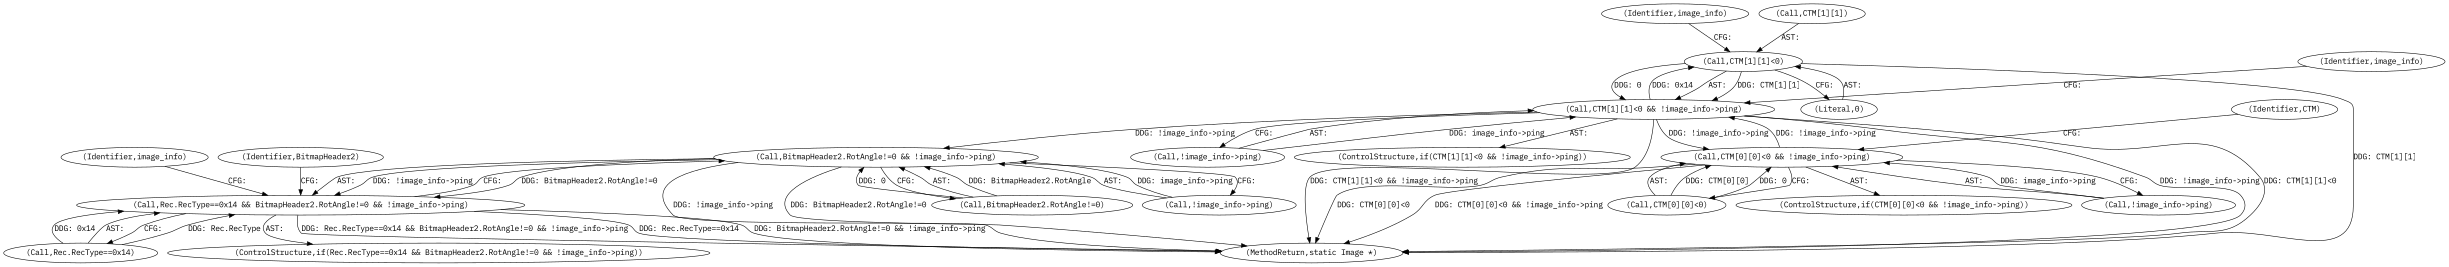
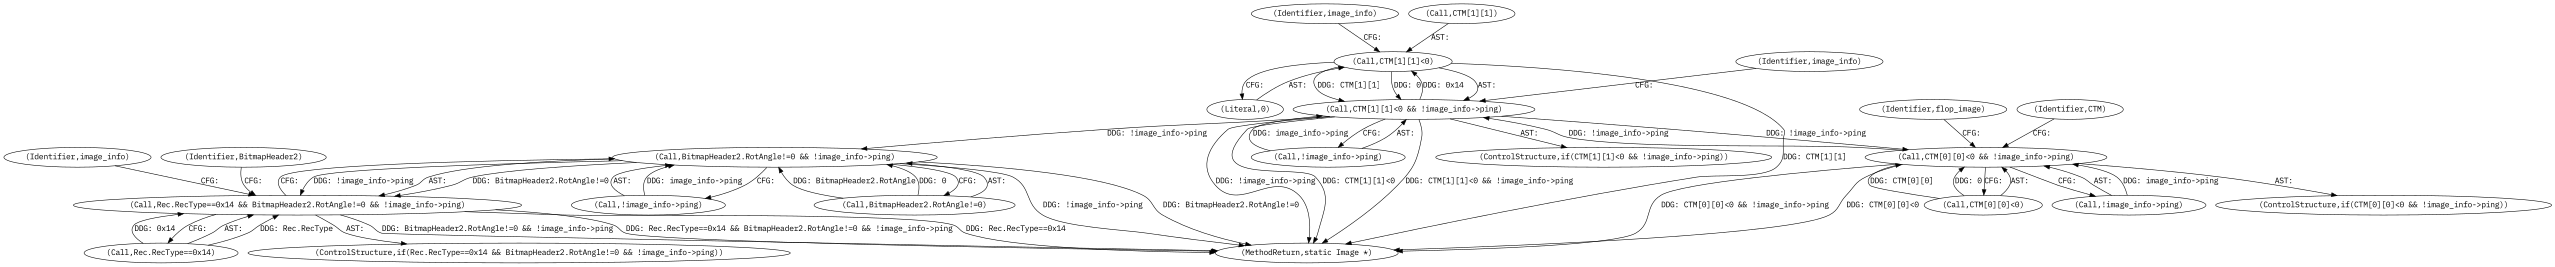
node "(Identifier,flop_image)": added
